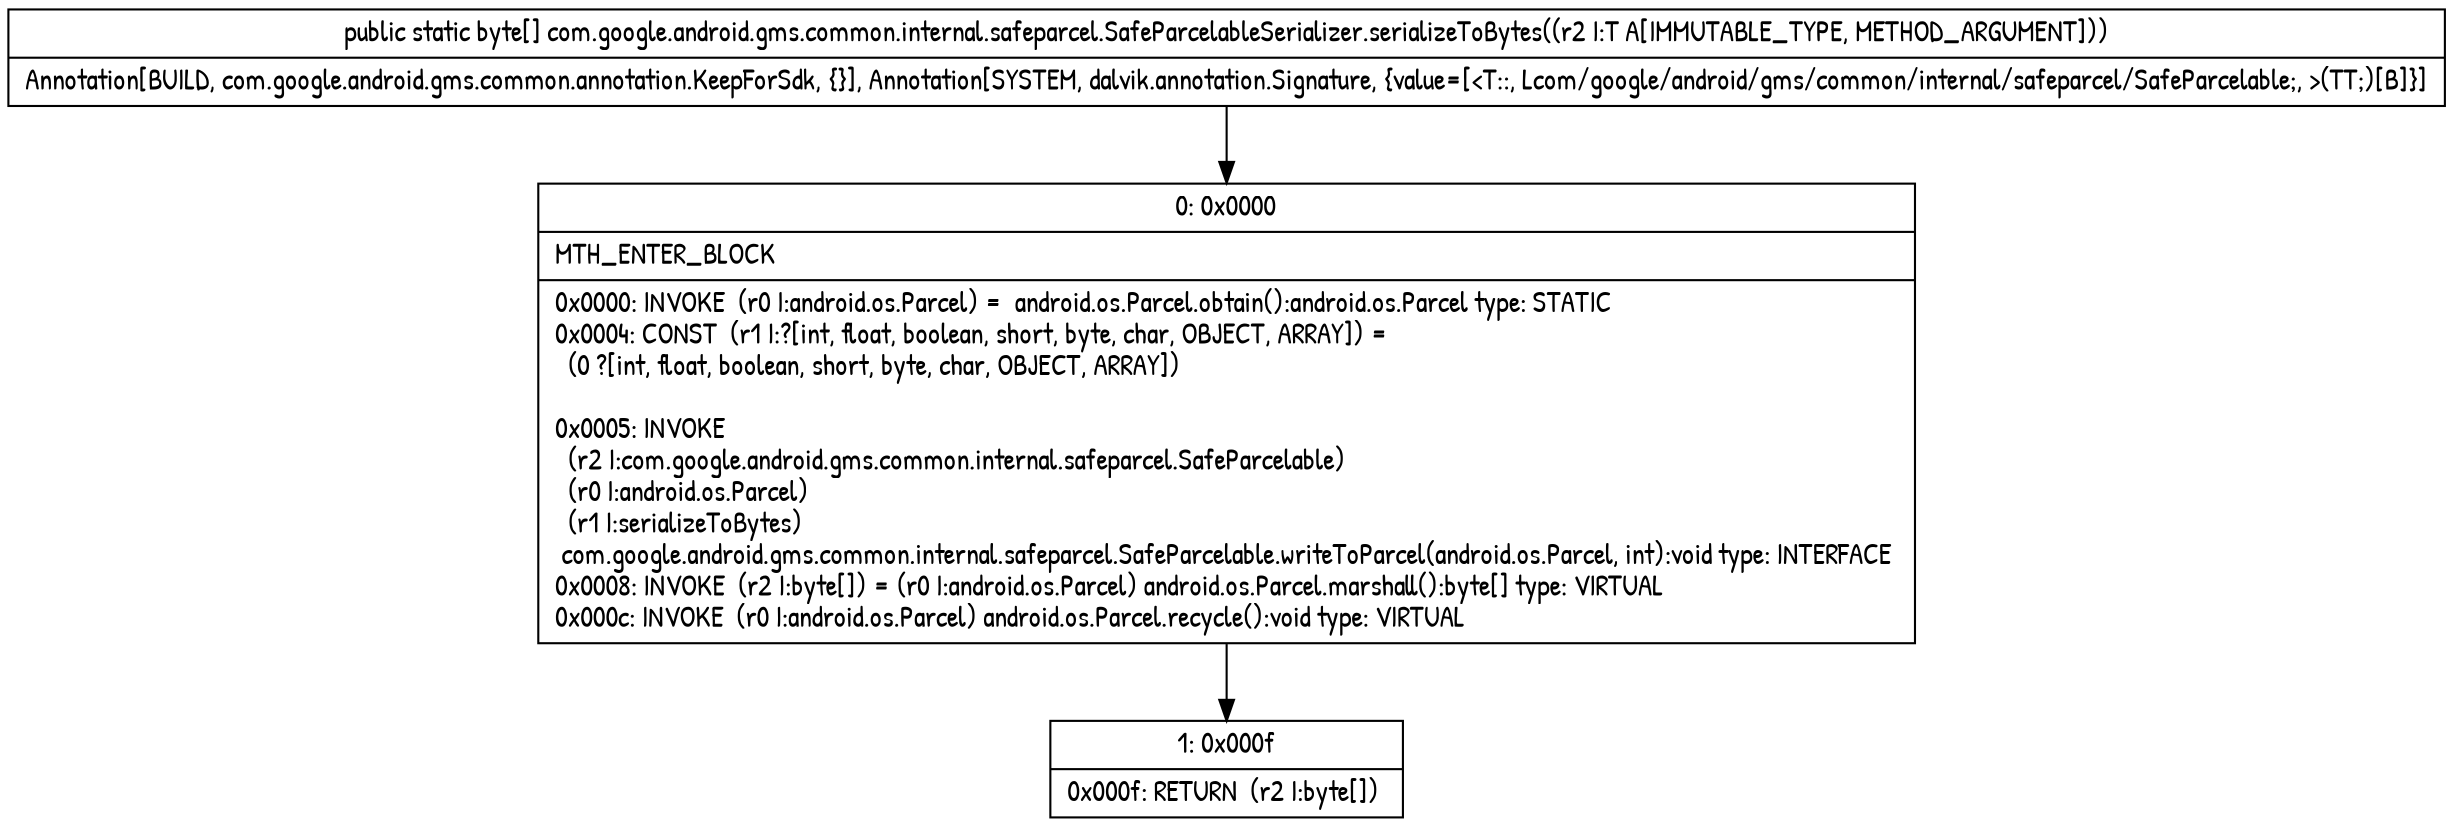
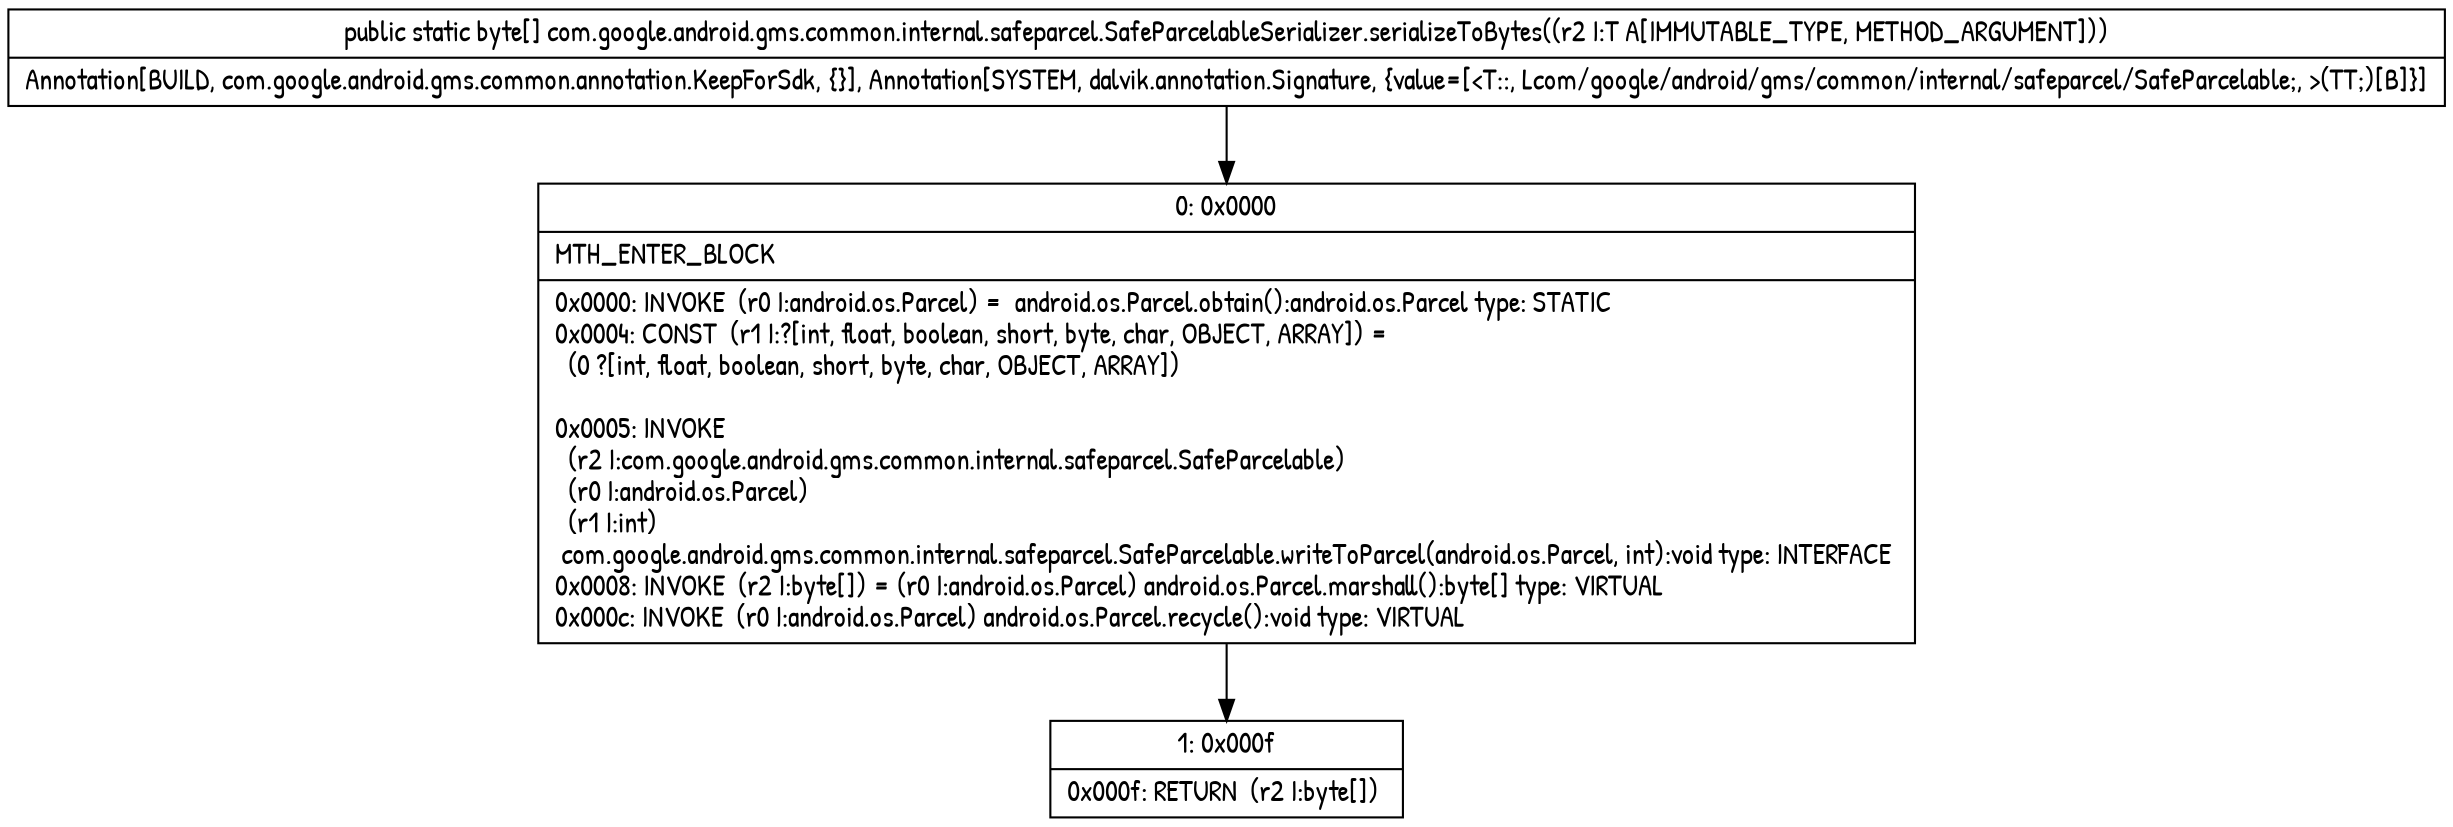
node "0: 0x0000": text "(r1 I:serializeToBytes)" -> "(r1 I:int)"
